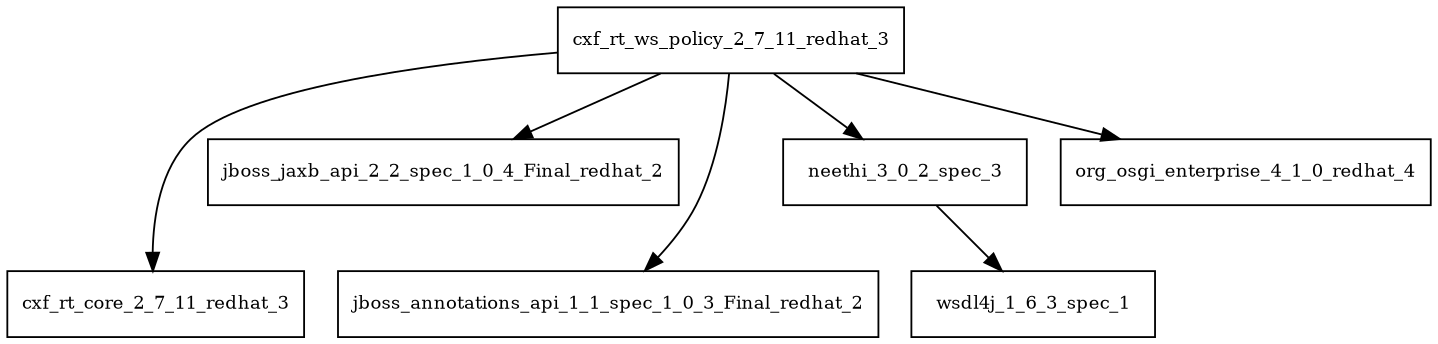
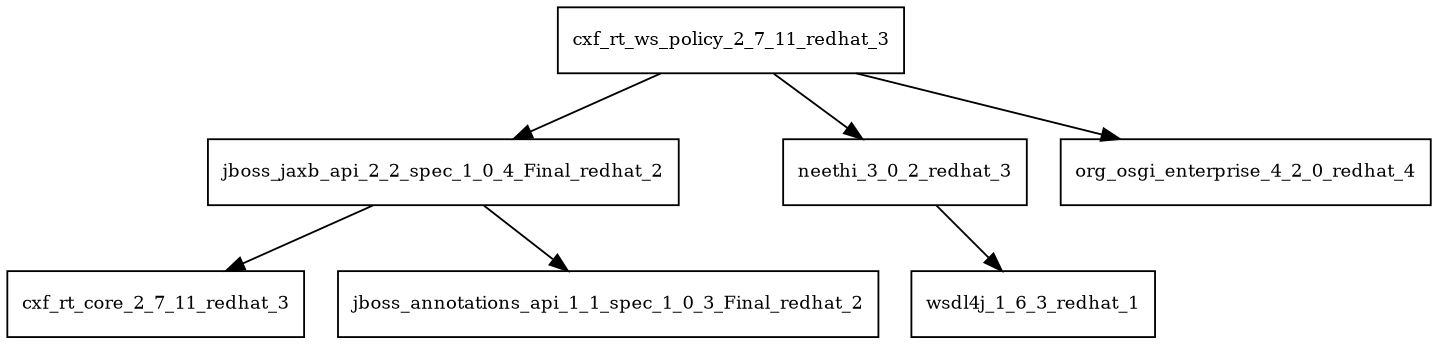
edge "cxf_rt_ws_policy_2_7_11_redhat_3" -> "cxf_rt_core_2_7_11_redhat_3": now "jboss_jaxb_api_2_2_spec_1_0_4_Final_redhat_2" -> "cxf_rt_core_2_7_11_redhat_3"
edge "cxf_rt_ws_policy_2_7_11_redhat_3" -> "jboss_annotations_api_1_1_spec_1_0_3_Final_redhat_2": now "jboss_jaxb_api_2_2_spec_1_0_4_Final_redhat_2" -> "jboss_annotations_api_1_1_spec_1_0_3_Final_redhat_2"
node "neethi_3_0_2_spec_3": label "neethi_3_0_2_spec_3" -> "neethi_3_0_2_redhat_3"
node "org_osgi_enterprise_4_1_0_redhat_4": label "org_osgi_enterprise_4_1_0_redhat_4" -> "org_osgi_enterprise_4_2_0_redhat_4"
node "wsdl4j_1_6_3_spec_1": label "wsdl4j_1_6_3_spec_1" -> "wsdl4j_1_6_3_redhat_1"
